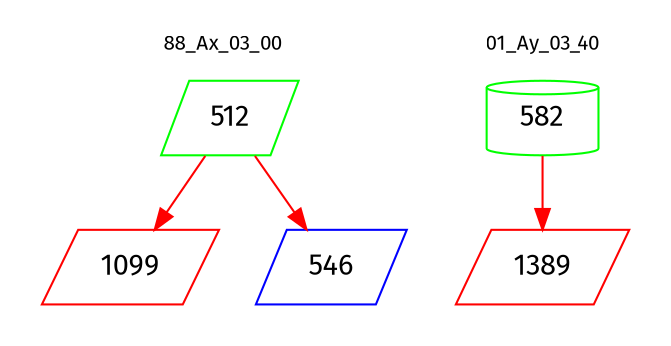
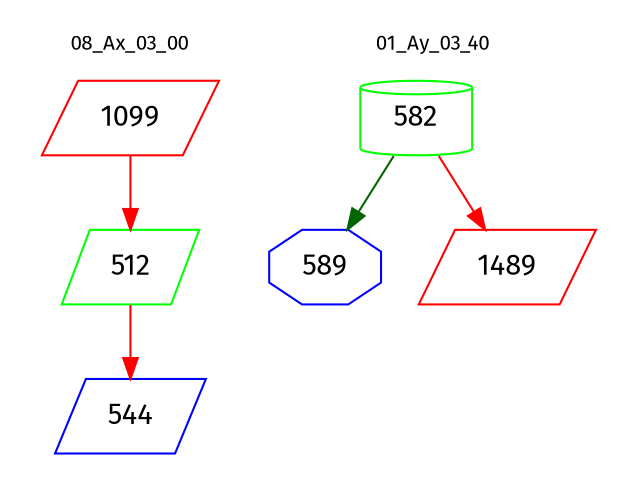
cluster "88_Ax_03_00": label "88_Ax_03_00" -> "08_Ax_03_00"
edge "512" -> "1099": reversed
node "589": added
node "546": label "546" -> "544"
node "1389": label "1389" -> "1489"
